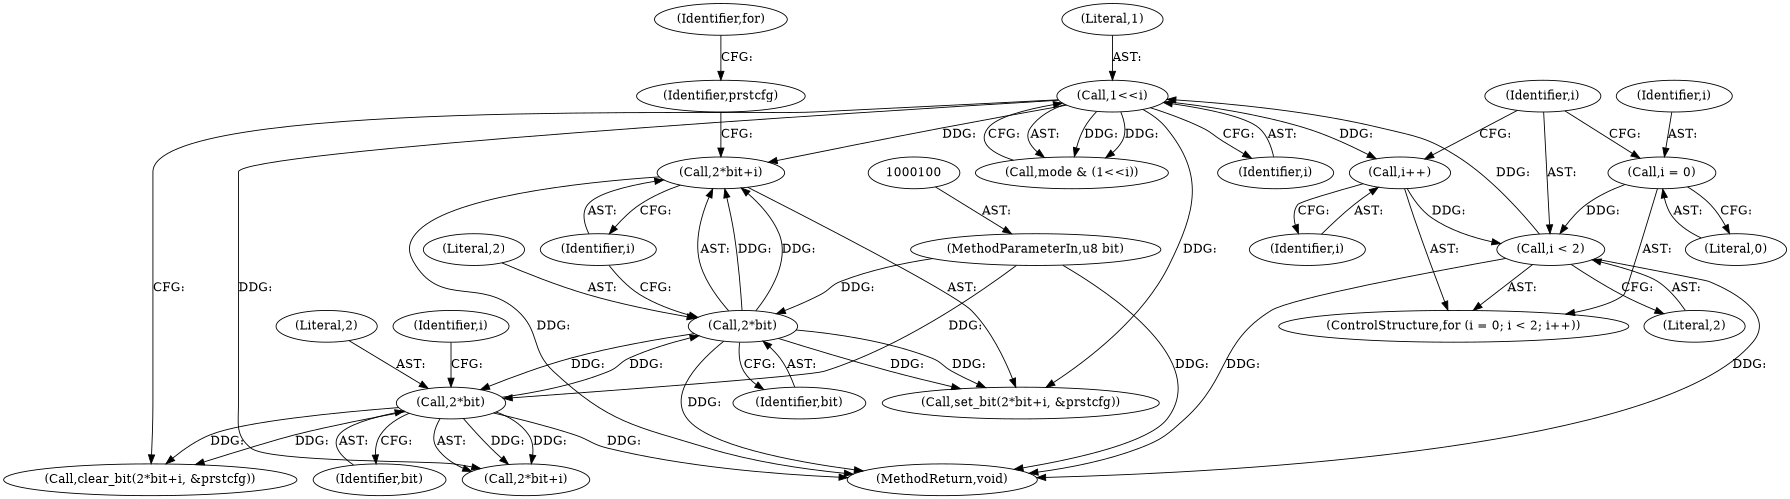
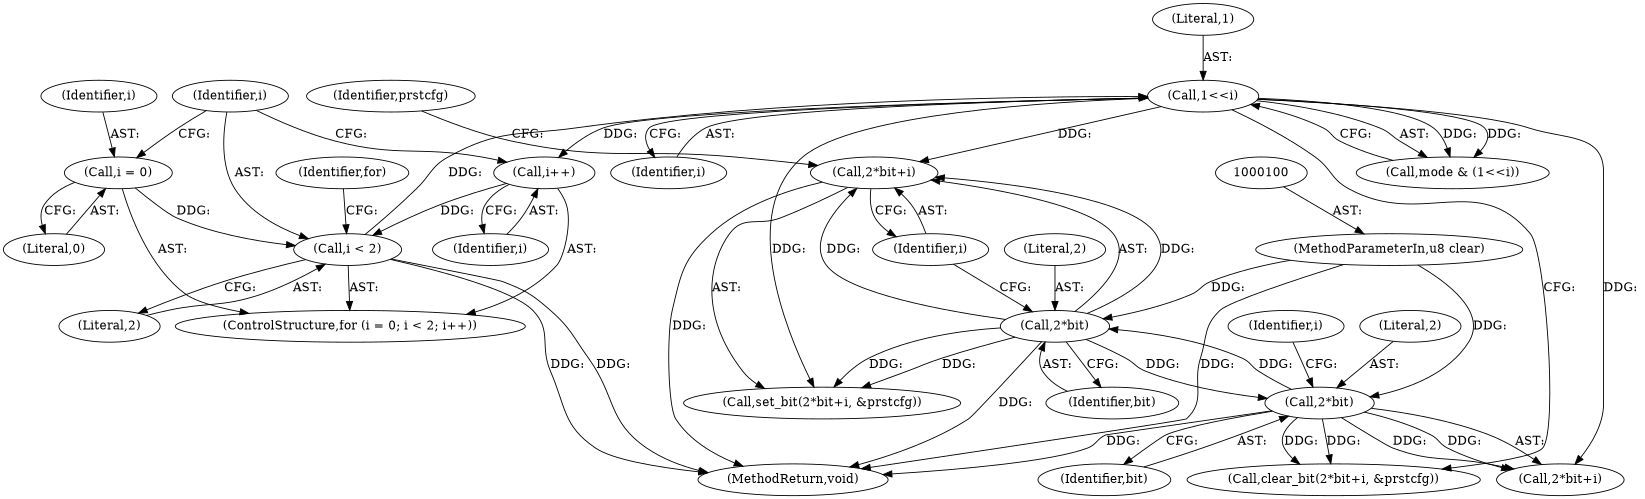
edge "(Identifier,for)" -> "(Identifier,prstcfg)": now "(Identifier,for)" -> "(Call,i < 2)"
node "(MethodParameterIn,u8 bit)": label "(MethodParameterIn,u8 bit)" -> "(MethodParameterIn,u8 clear)"
